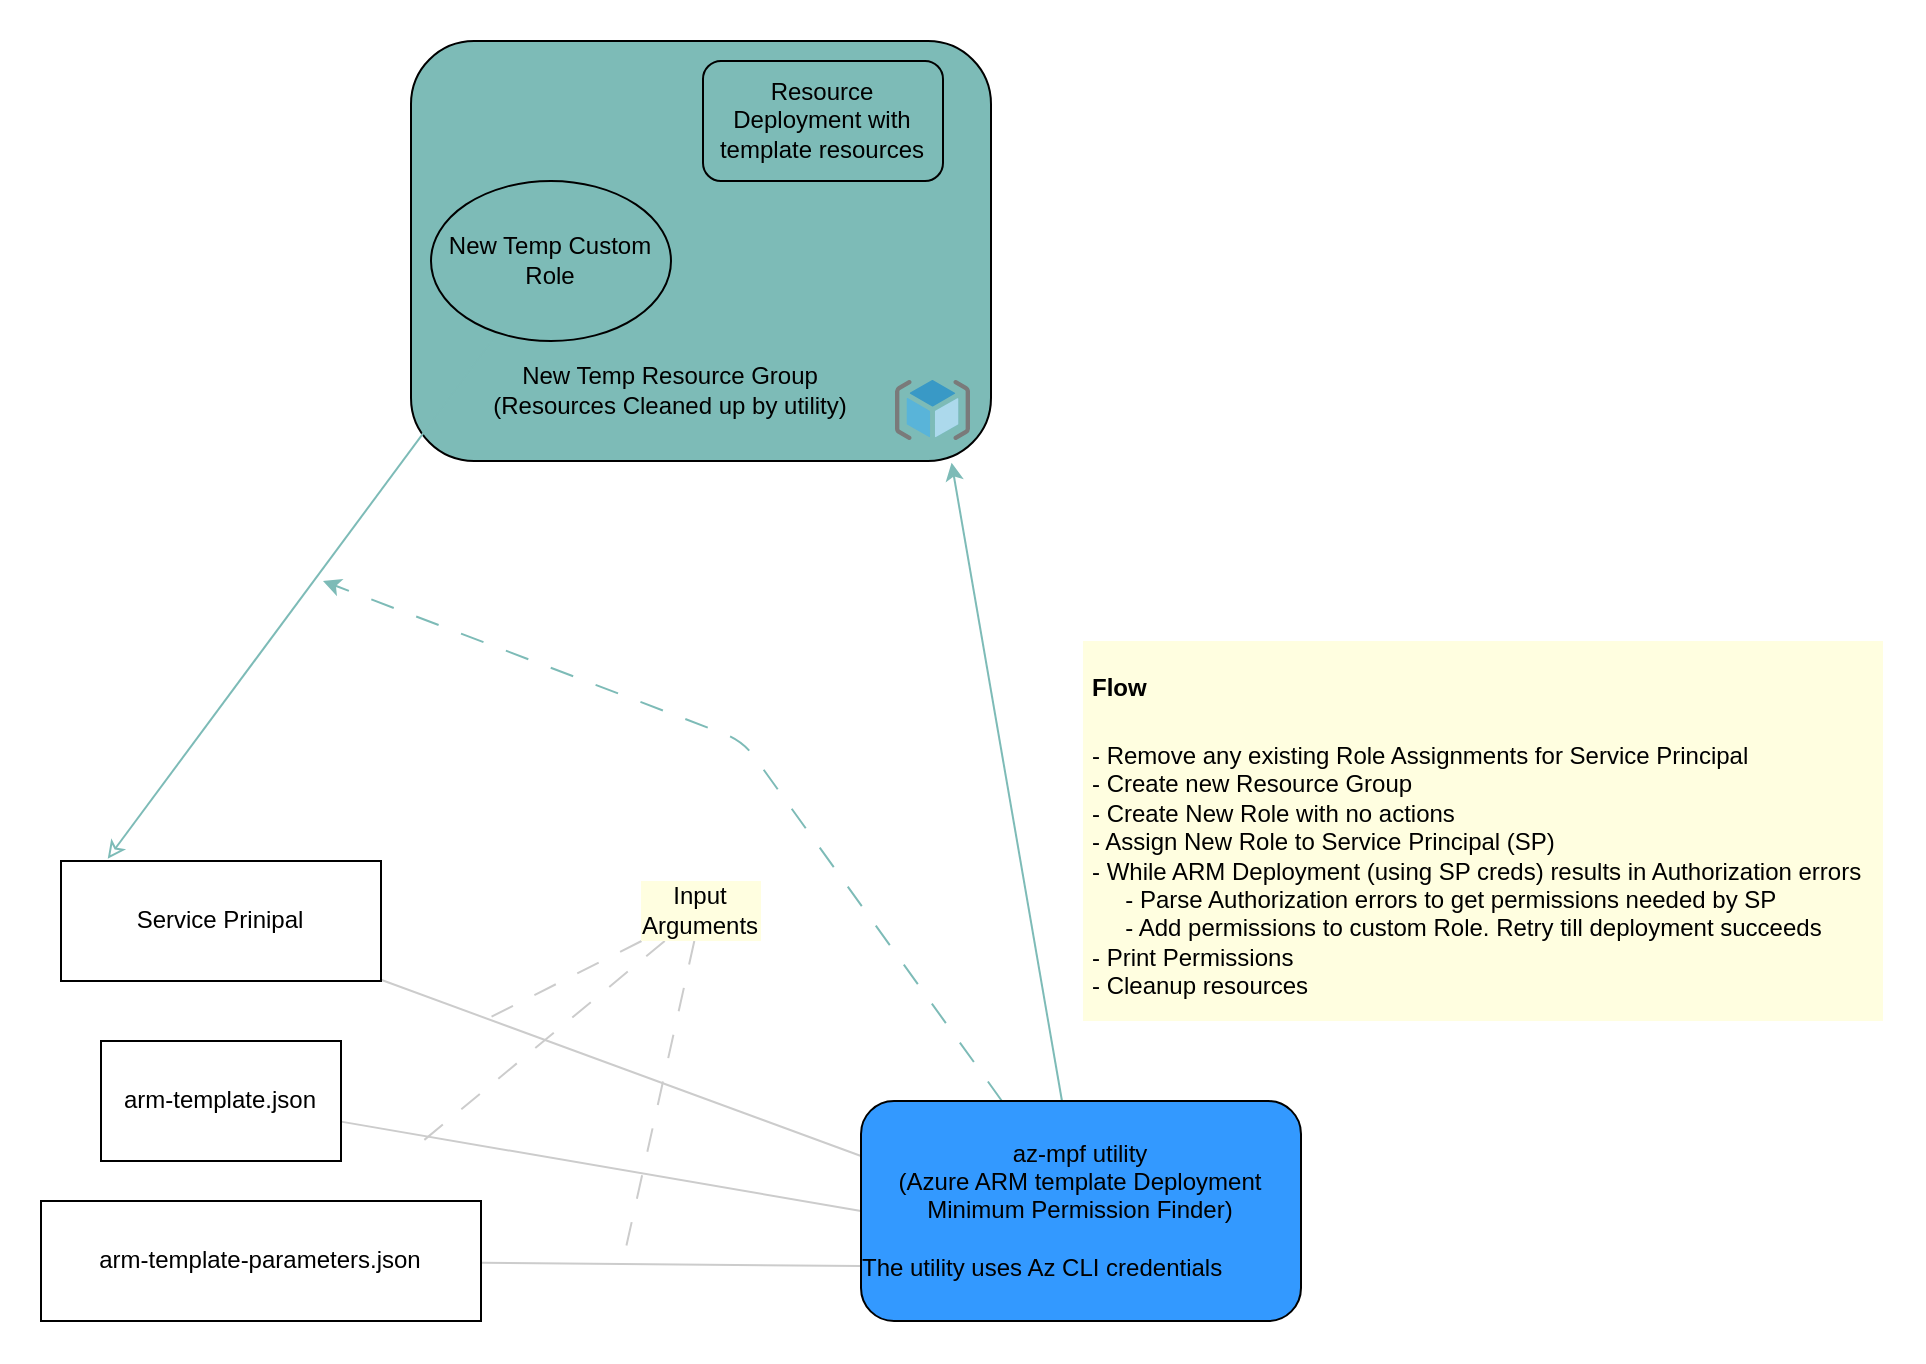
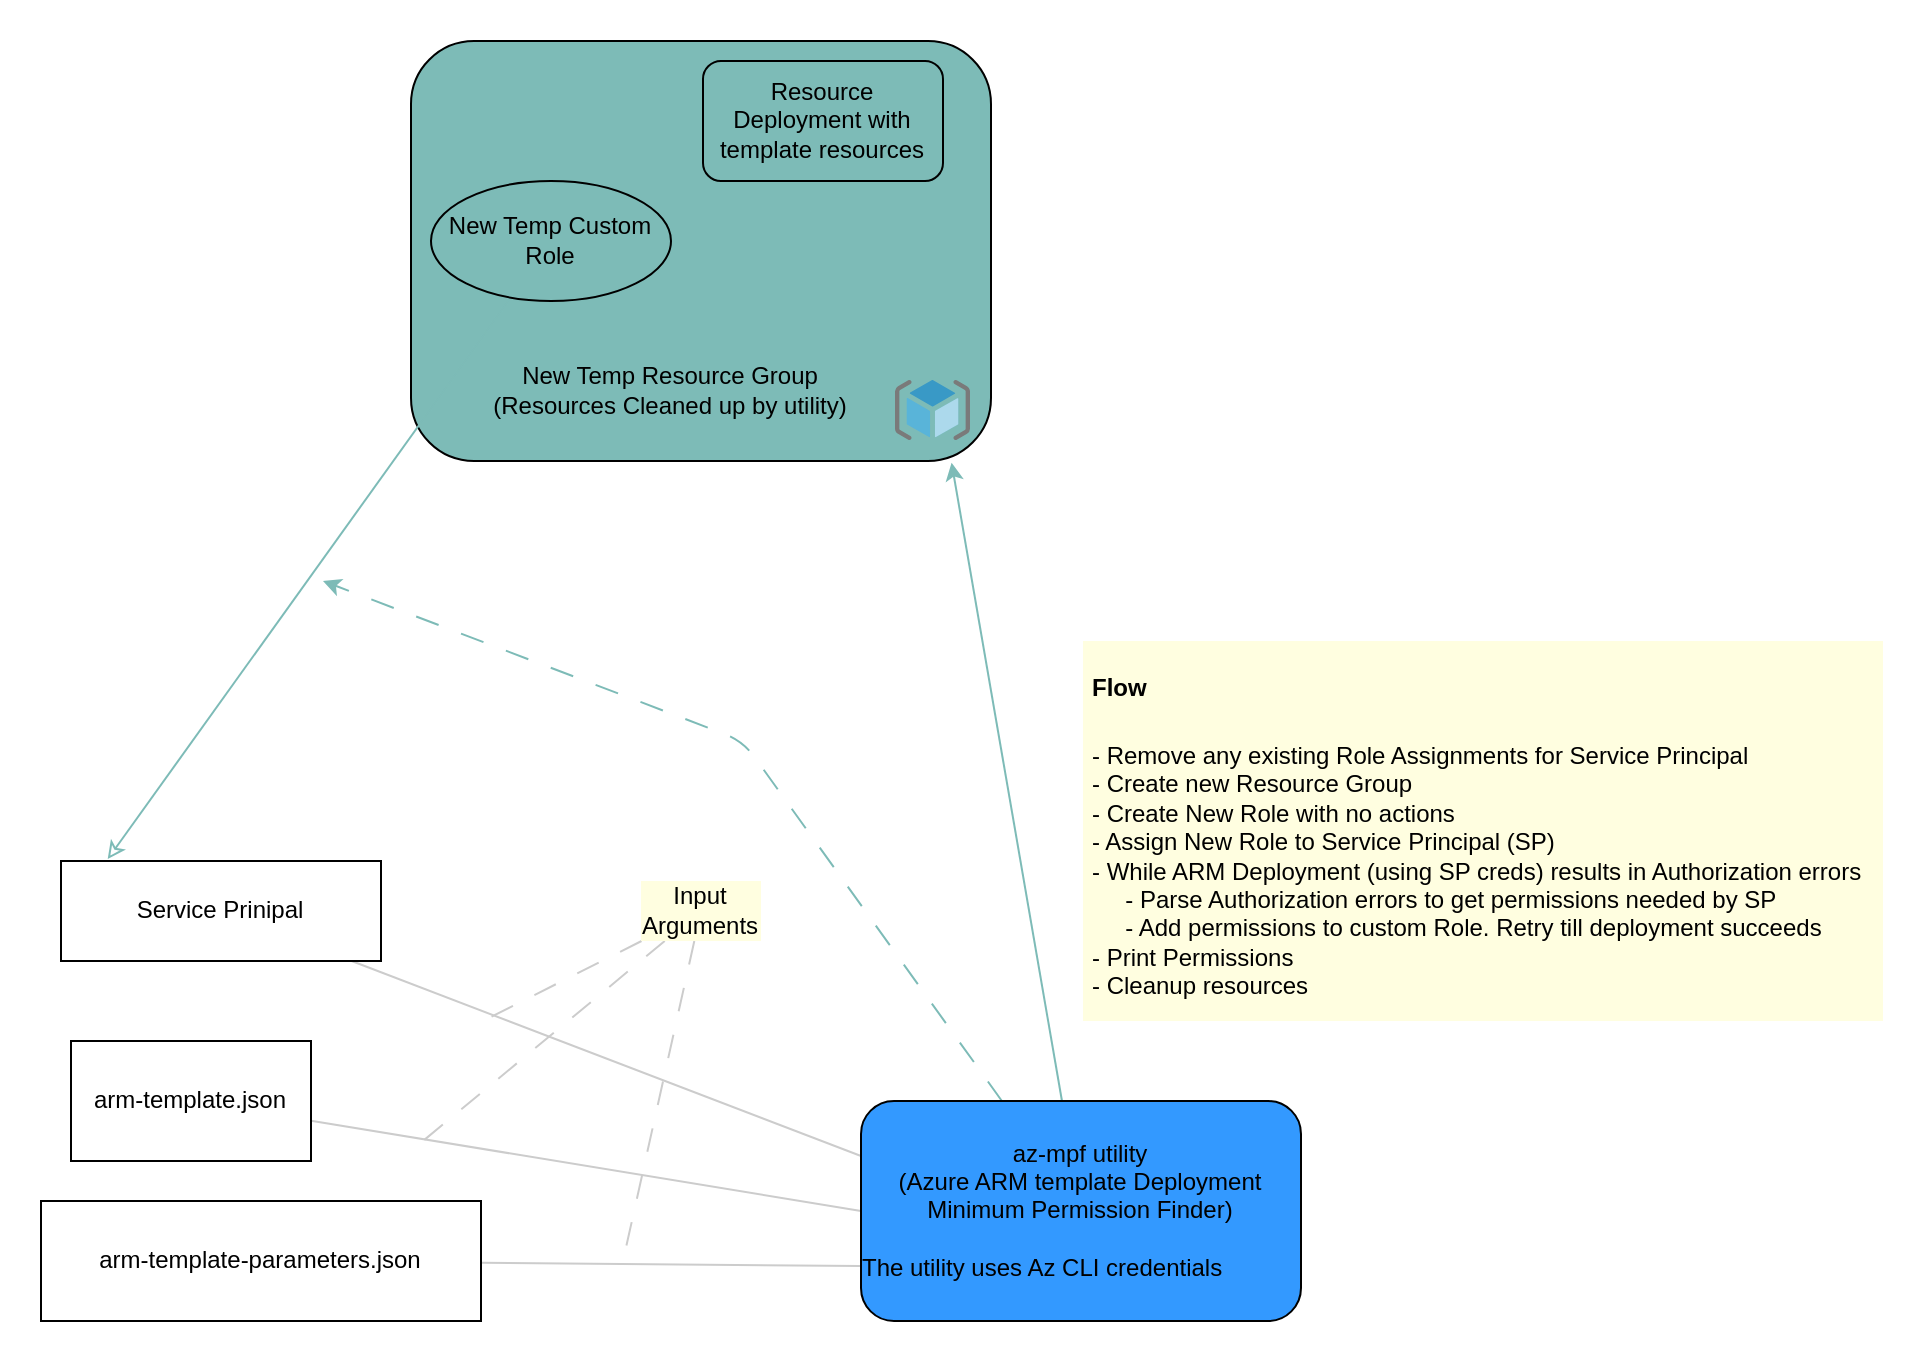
node "New Temp Custom Role": size 240x160 -> 240x120
node "Service Prinipal": size 320x120 -> 320x100
node "arm-template.json": moved (221, 1101) -> (191, 1101)
